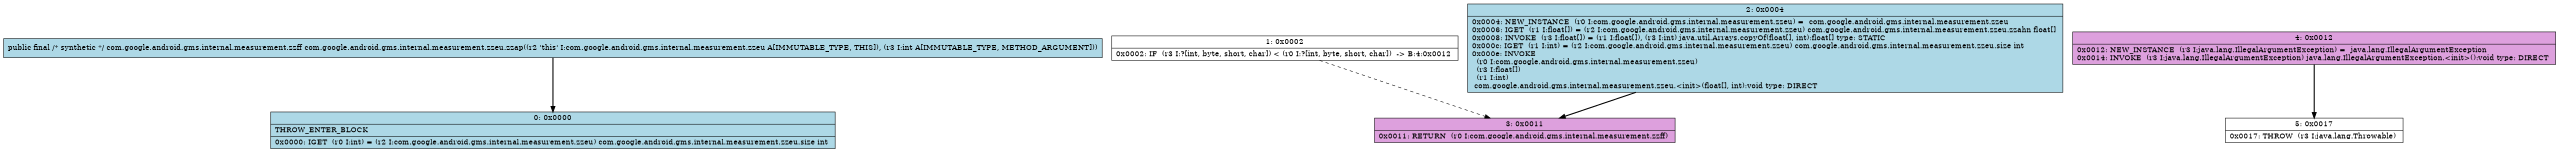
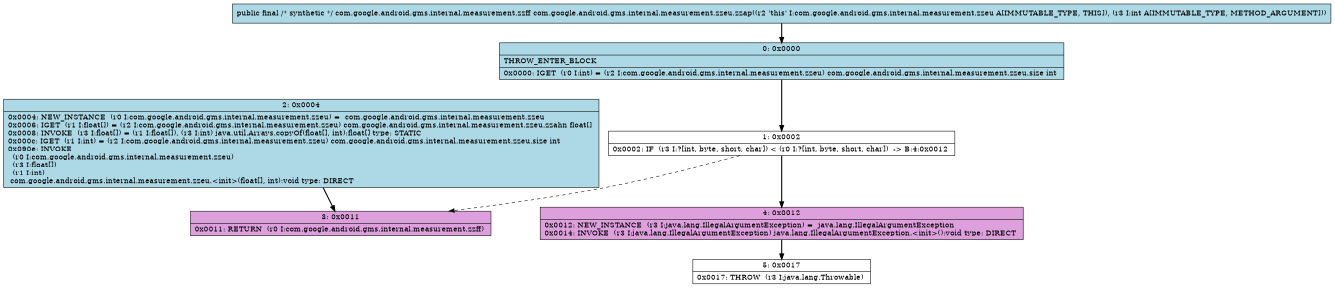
node "2: 0x0004": text "0x000e: INVOKE" -> "0x090e: INVOKE"
edge "0: 0x0000" -> "1: 0x0002": added
edge "1: 0x0002" -> "4: 0x0012": added
